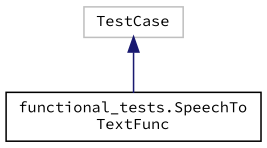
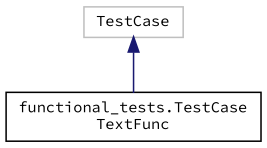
node "functional_tests.SpeechTo TextFunc": label "functional_tests.SpeechTo TextFunc" -> "functional_tests.TestCase TextFunc"
